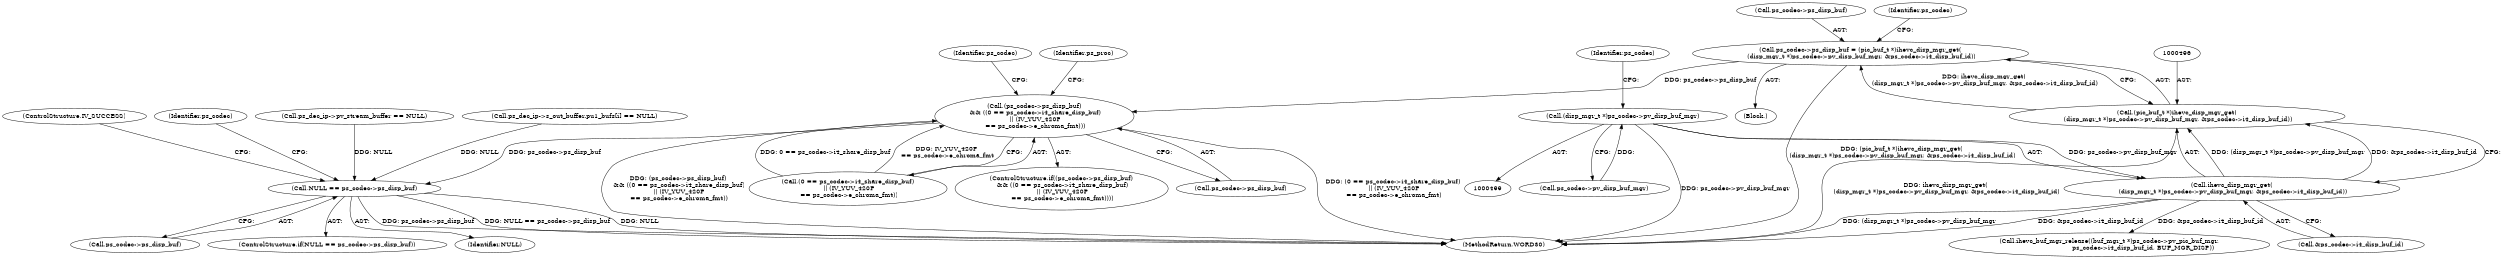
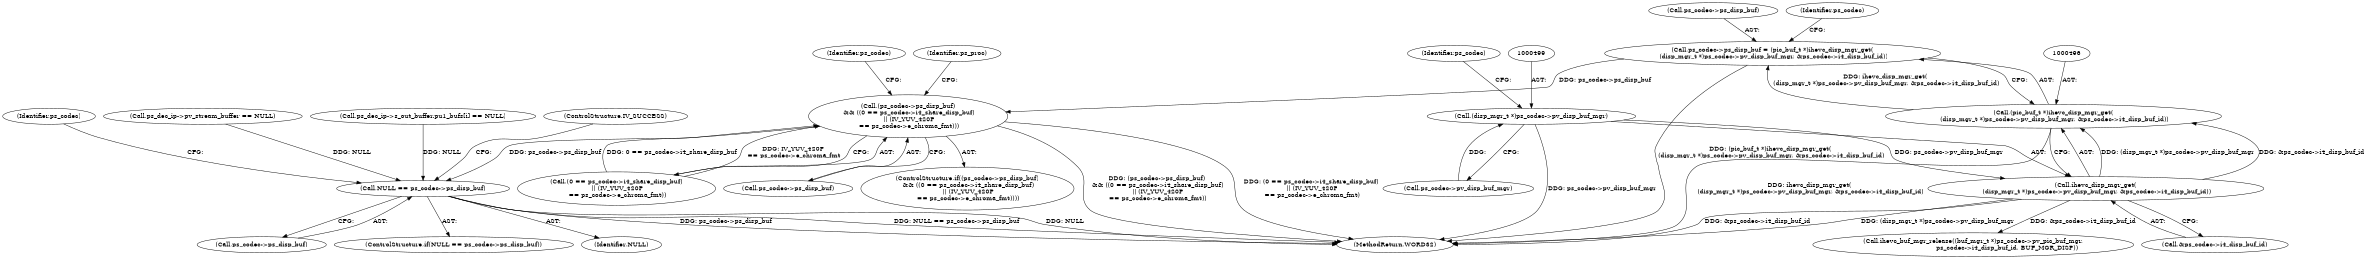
node "(Block,)": removed
edge "(Call,(disp_mgr_t *)ps_codec->pv_disp_buf_mgr)" -> "1000499": reversed
node "(MethodReturn,WORD30)": label "(MethodReturn,WORD30)" -> "(MethodReturn,WORD32)"
